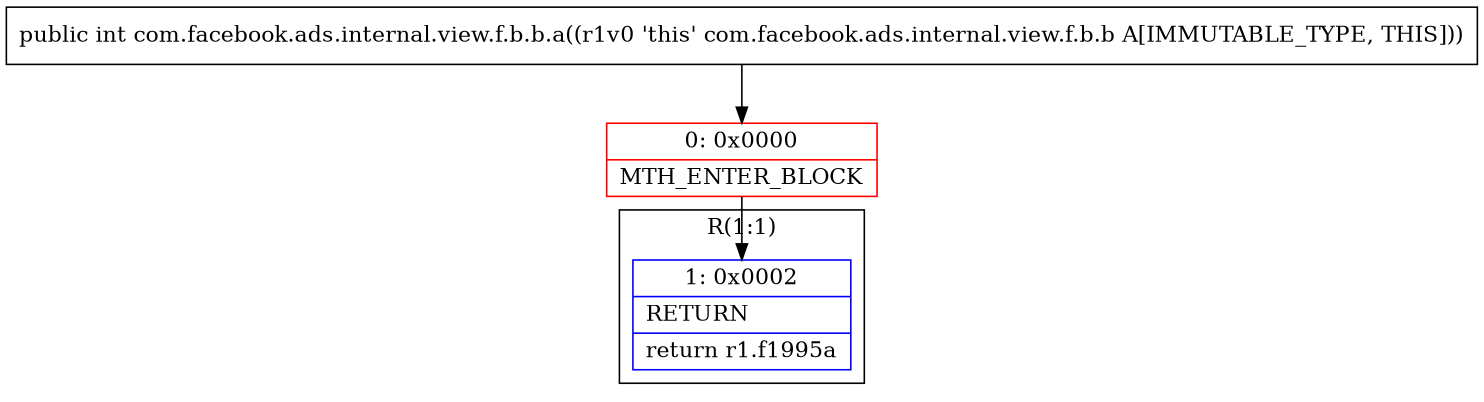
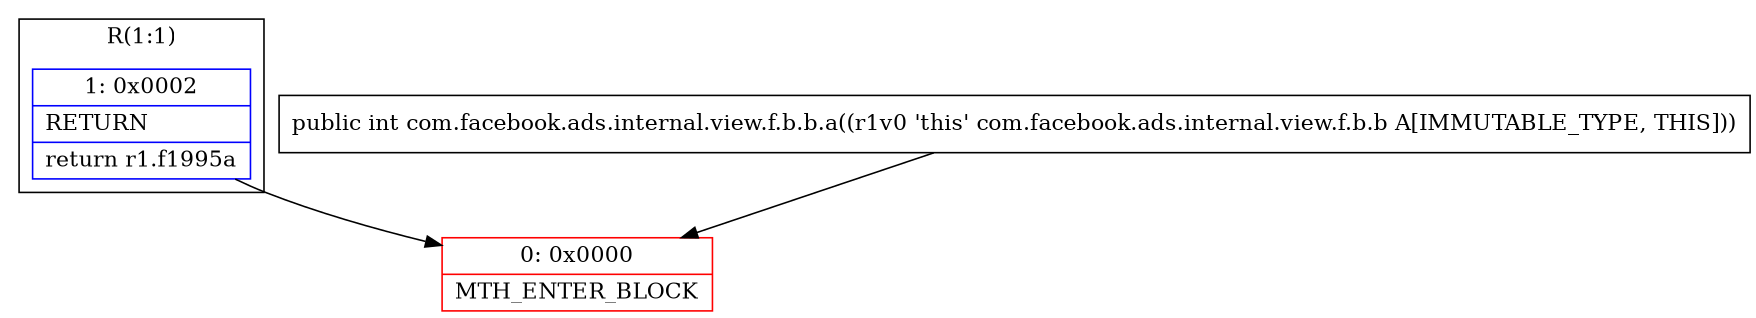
edge "0: 0x0000" -> "1: 0x0002": reversed
